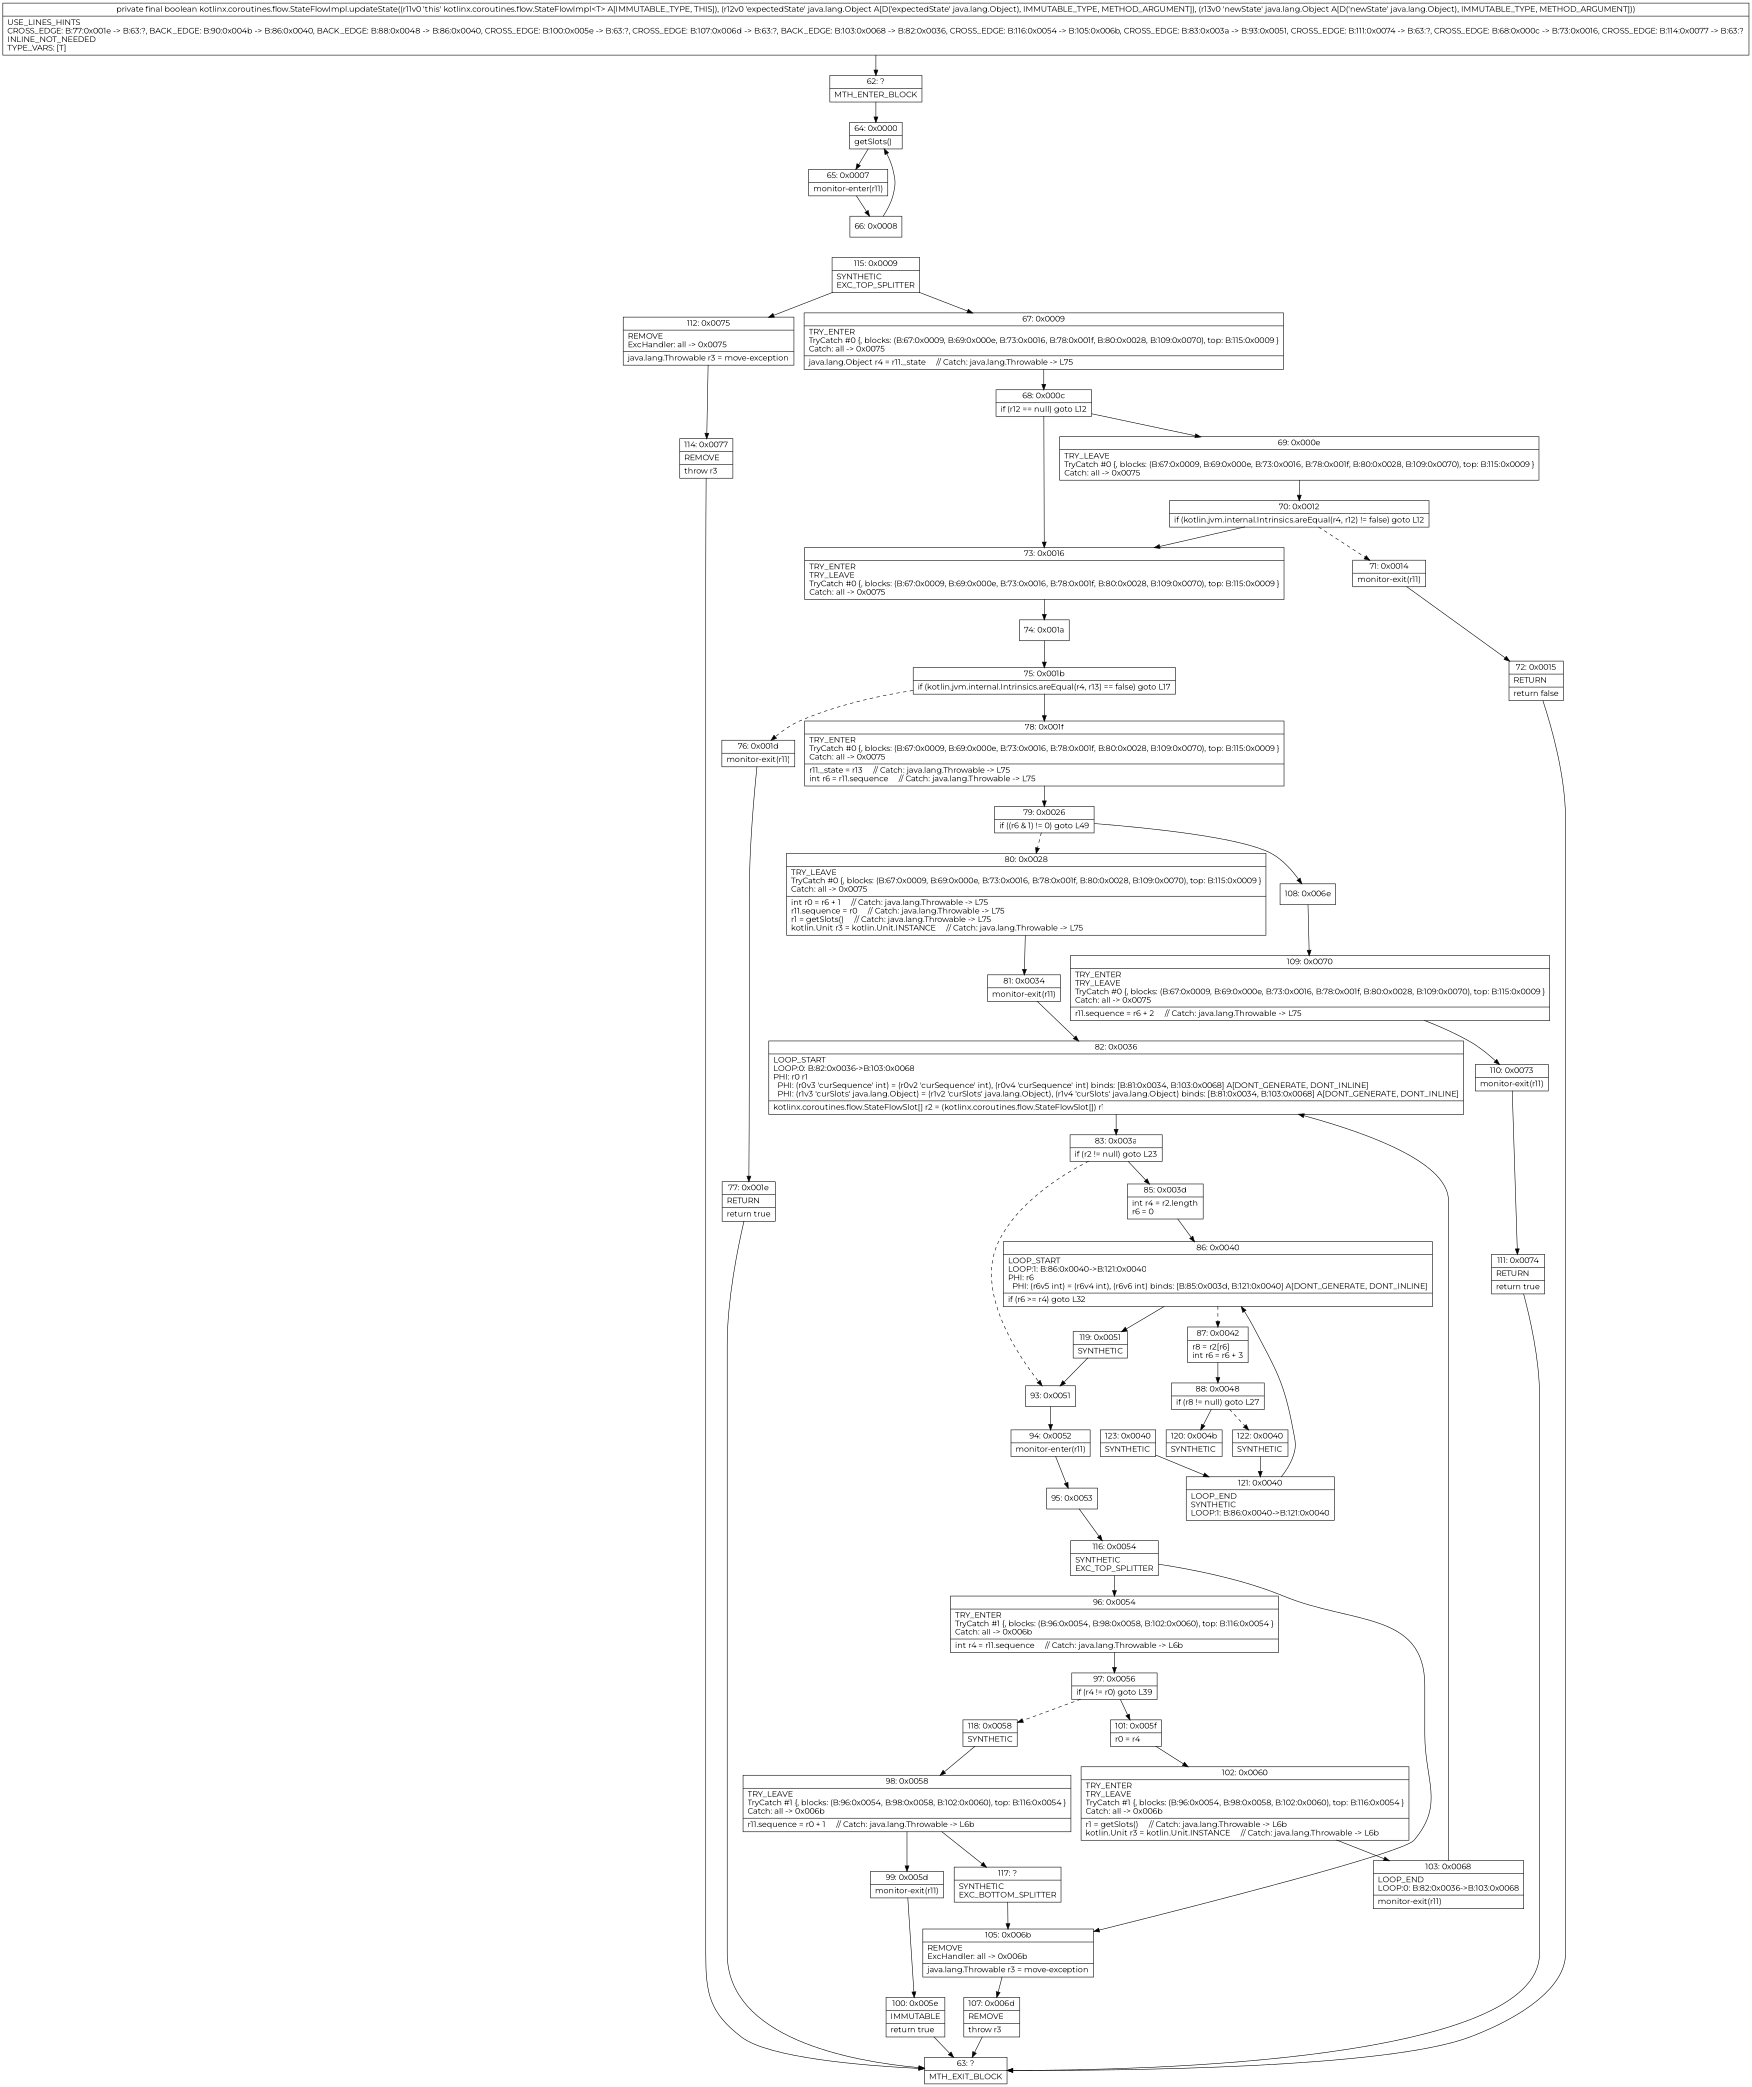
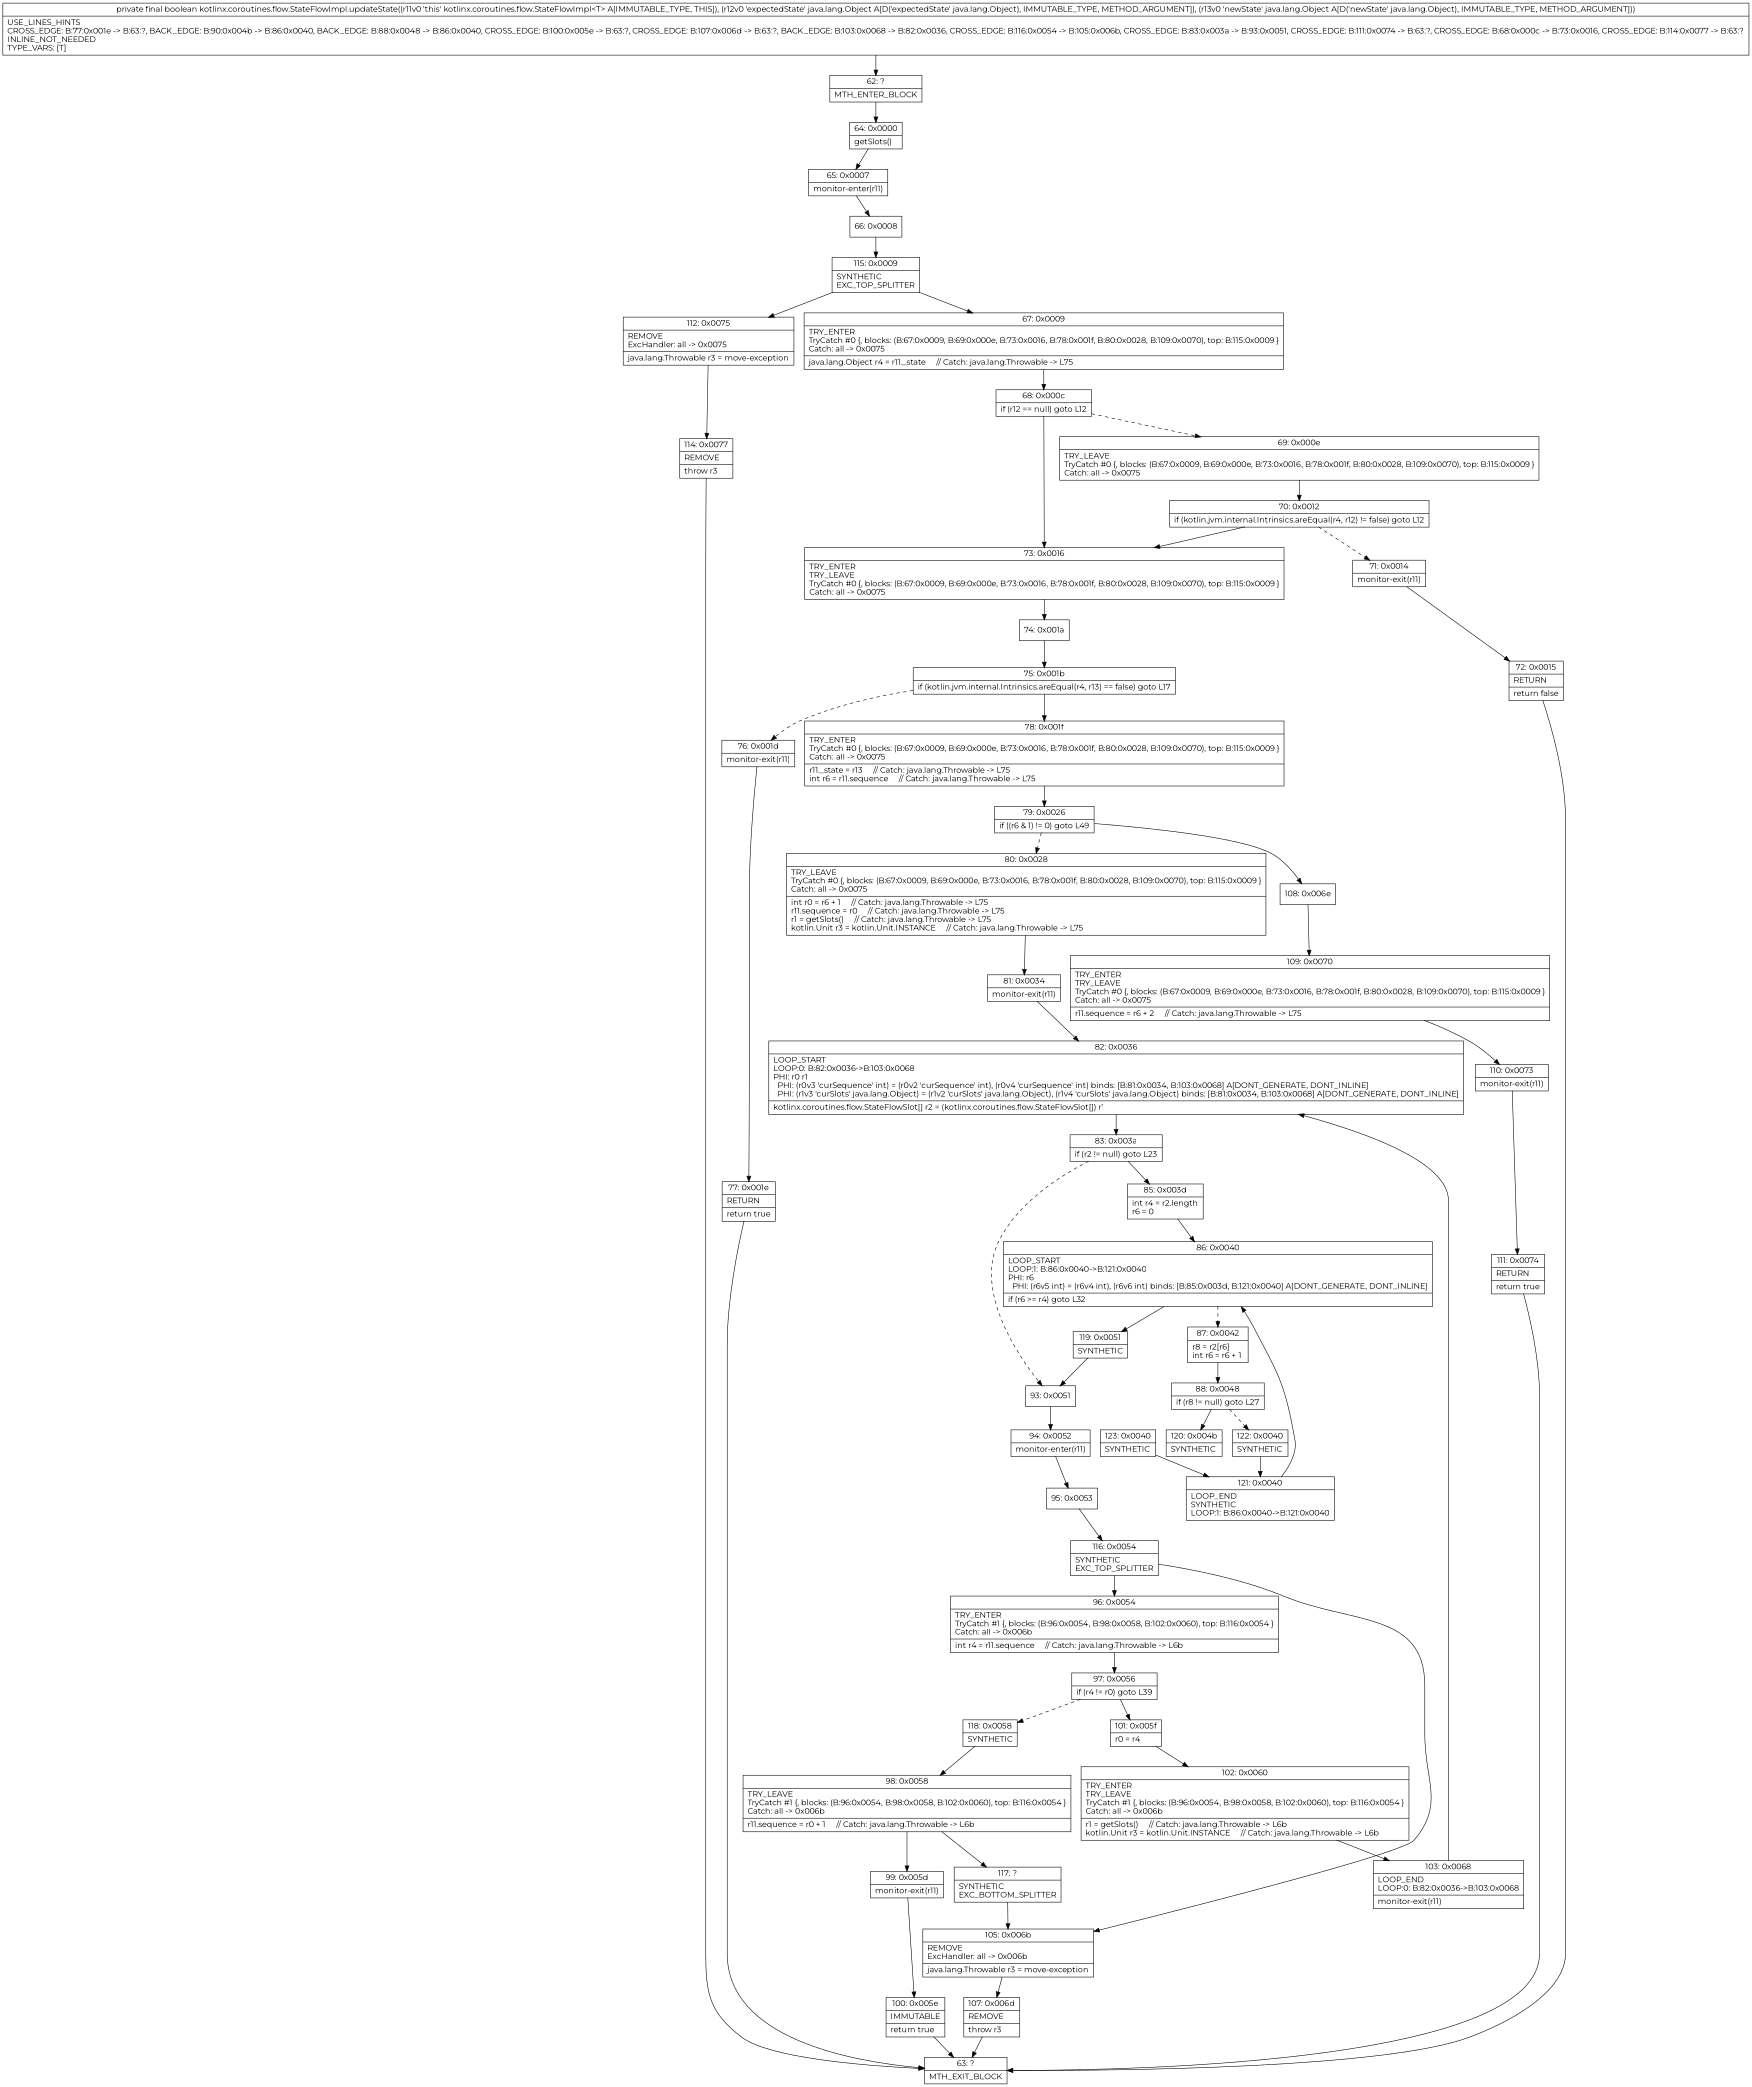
edge "66: 0x0008" -> "64: 0x0000": now "66: 0x0008" -> "115: 0x0009"
edge "68: 0x000c" -> "69: 0x000e": style solid -> dashed
node "87: 0x0042": text "int r6 = r6 + 3" -> "int r6 = r6 + 1"
